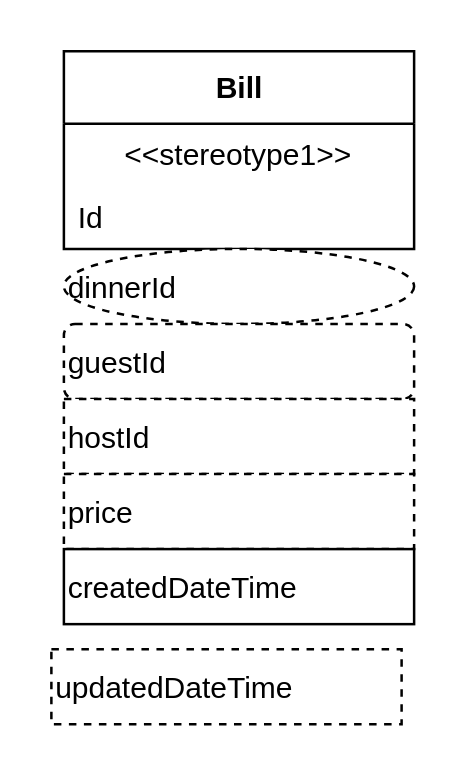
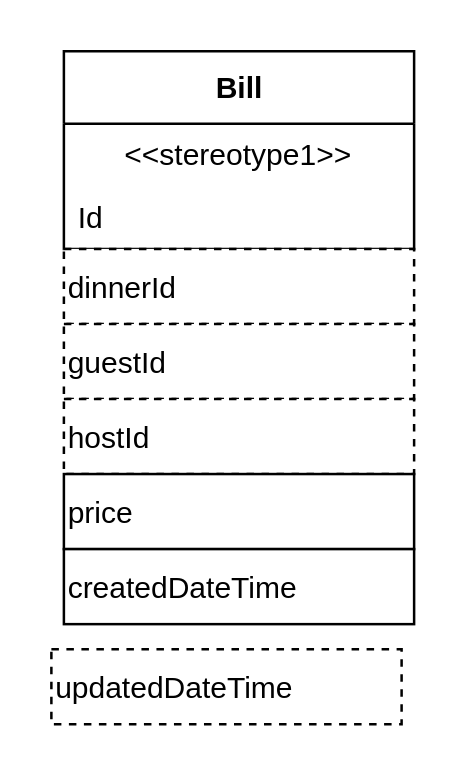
node "dinnerId": shape ellipse -> rectangle
node "guestId": shape rounded rectangle -> rectangle
node "price": style dashed -> solid
